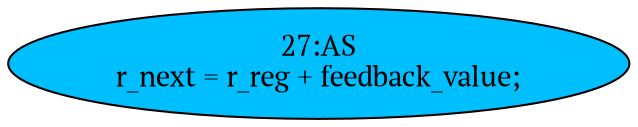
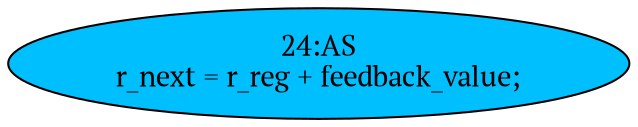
node "27:AS r_next = r_reg + feedback_value;": label "27:AS r_next = r_reg + feedback_value;" -> "24:AS r_next = r_reg + feedback_value;"
